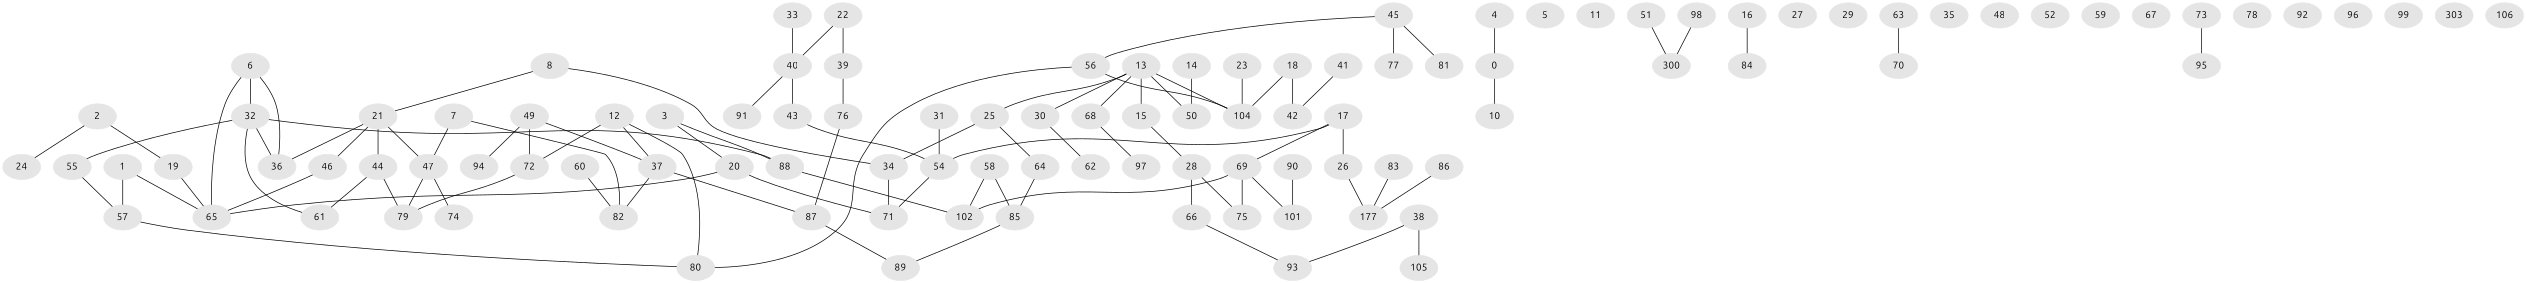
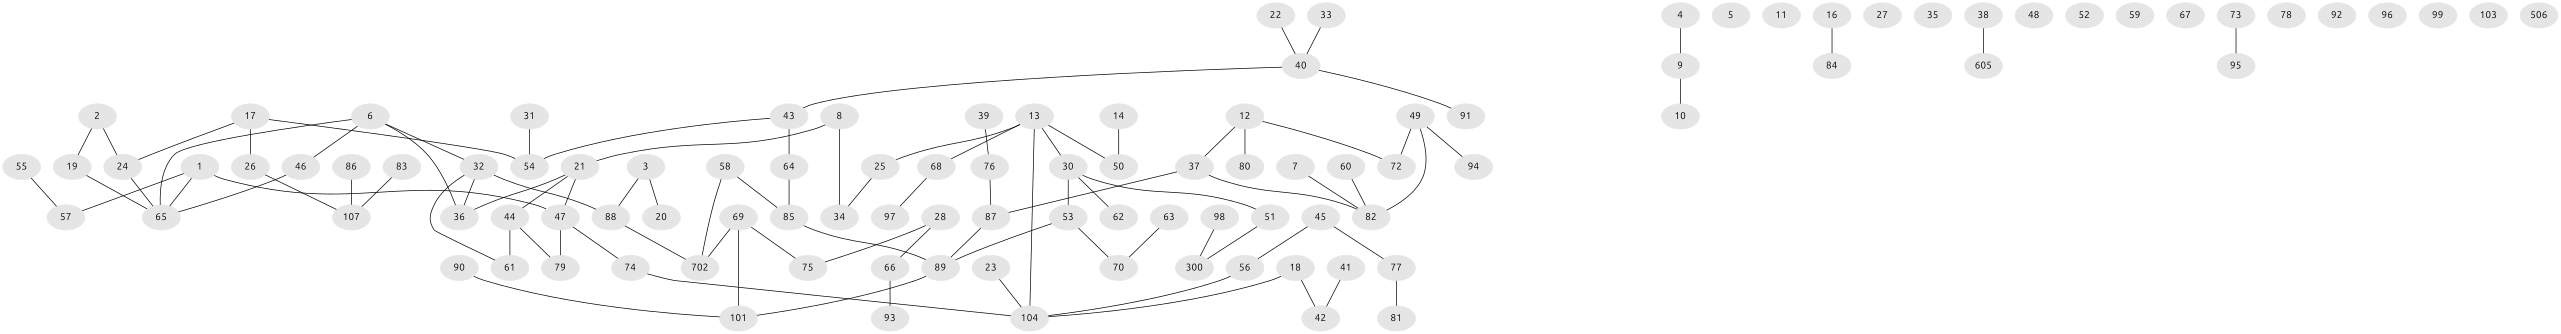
node "29": removed
node "303": label "303" -> "103"
node "106": label "106" -> "506"
edge "22" -- "39": removed
edge "45" -- "81": now "77" -- "81"
node "0": label "0" -> "9"
node "15": removed
edge "56" -- "80": removed
edge "32" -- "55": removed
edge "25" -- "64": now "43" -- "64"
edge "49" -- "37": now "49" -- "82"
edge "21" -- "46": now "6" -- "46"
edge "7" -- "47": now "1" -- "47"
edge "17" -- "69": now "17" -- "24"
edge "72" -- "79": removed
edge "30" -- "51": added
edge "20" -- "65": now "24" -- "65"
node "71": removed
node "102": label "102" -> "702"
node "53": added
node "177": label "177" -> "107"
edge "38" -- "93": removed
edge "57" -- "80": removed
node "105": label "105" -> "605"
edge "74" -- "104": added
edge "89" -- "101": added
